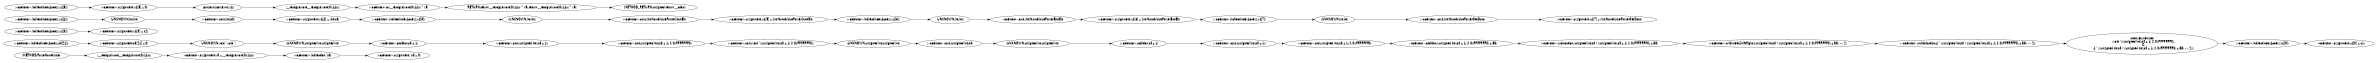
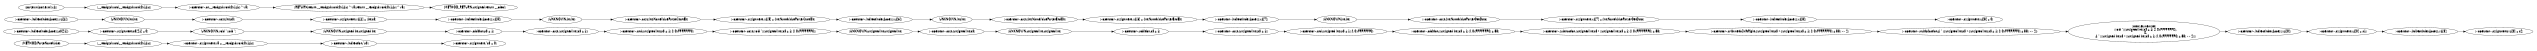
edge "(<operator>.assignment,v4[8] = 0)" -> "(parsexml,parsexml(v4))": removed
edge "(<operator>.assignment,v4[7] = (int)NameValueParserGetData)" -> "(<operator>.indirectIndexAccess,v4[8])": added
edge "(<operator>.assignment,v4[0] = a1)" -> "(<operator>.indirectIndexAccess,v4[3])": added
